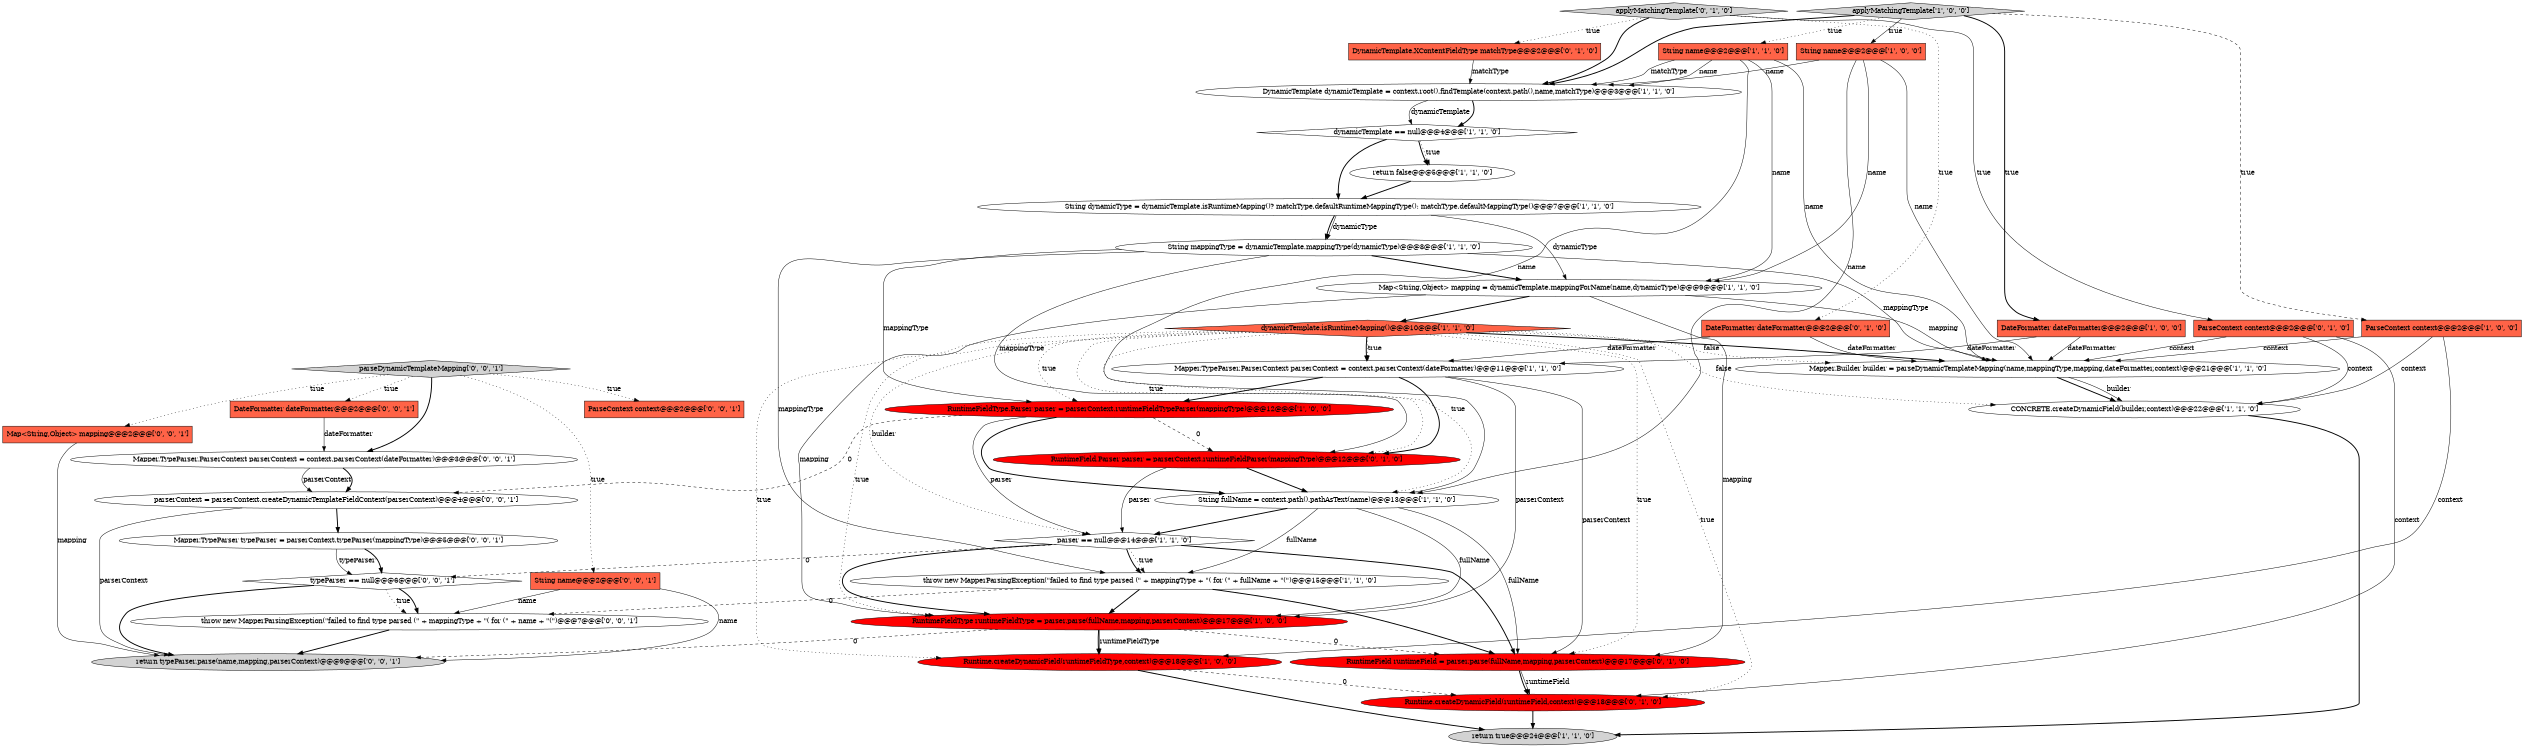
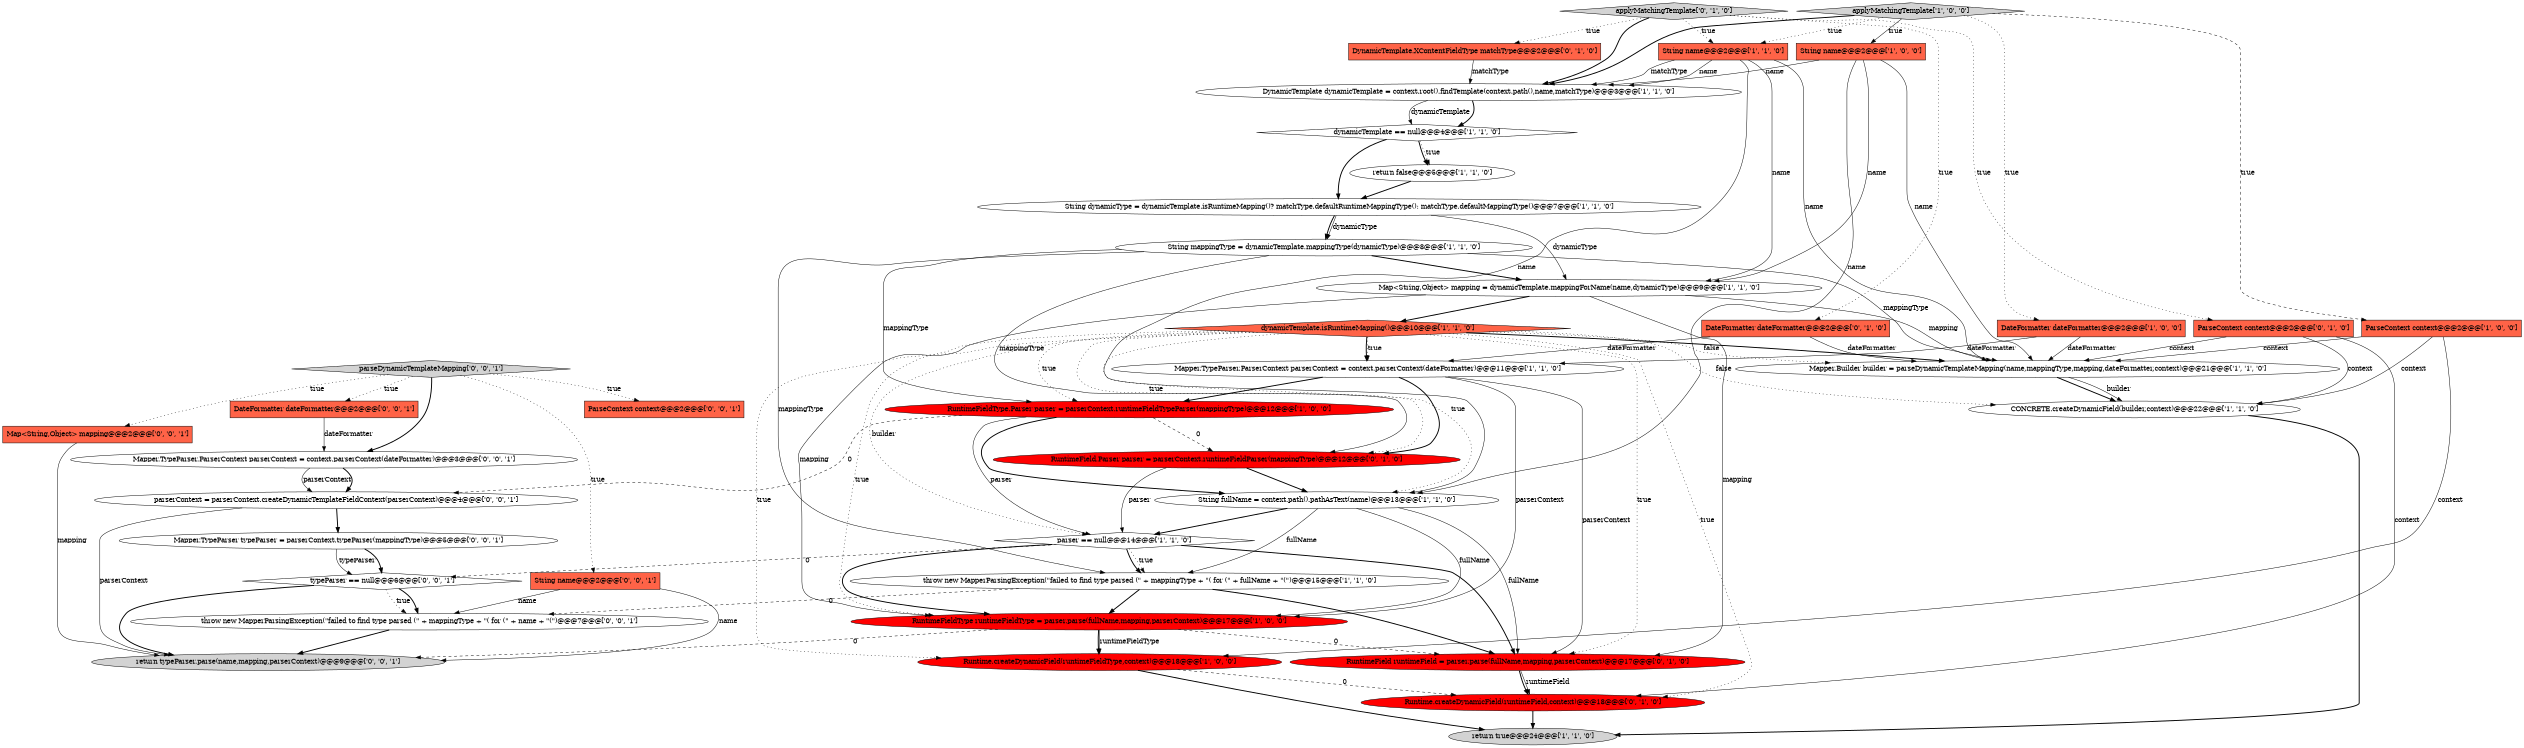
edge "applyMatchingTemplate['0', '1', '0']" -> "String name@@@2@@@['1', '1', '0']": added, label "true"
edge "applyMatchingTemplate['0', '1', '0']" -> "ParseContext context@@@2@@@['0', '1', '0']": style solid -> dotted
edge "applyMatchingTemplate['1', '0', '0']" -> "DateFormatter dateFormatter@@@2@@@['1', '0', '0']": style bold -> dotted
